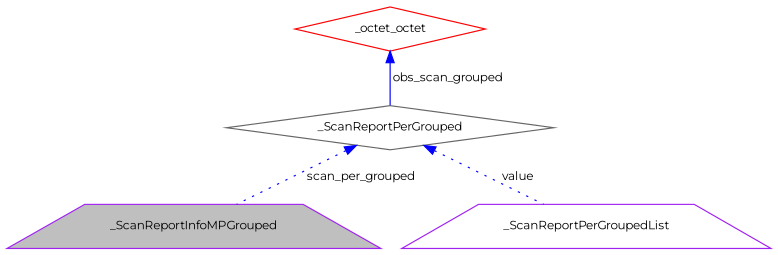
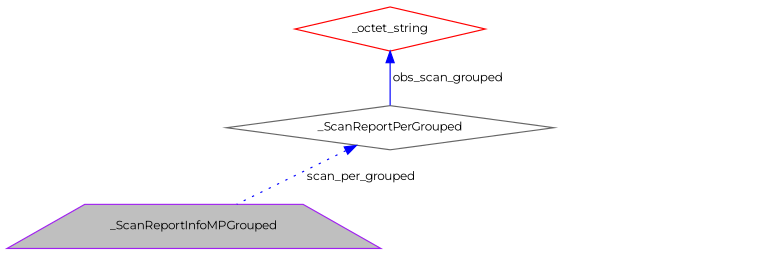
node "_octet_octet": label "_octet_octet" -> "_octet_string"
node "_ScanReportPerGroupedList": removed
